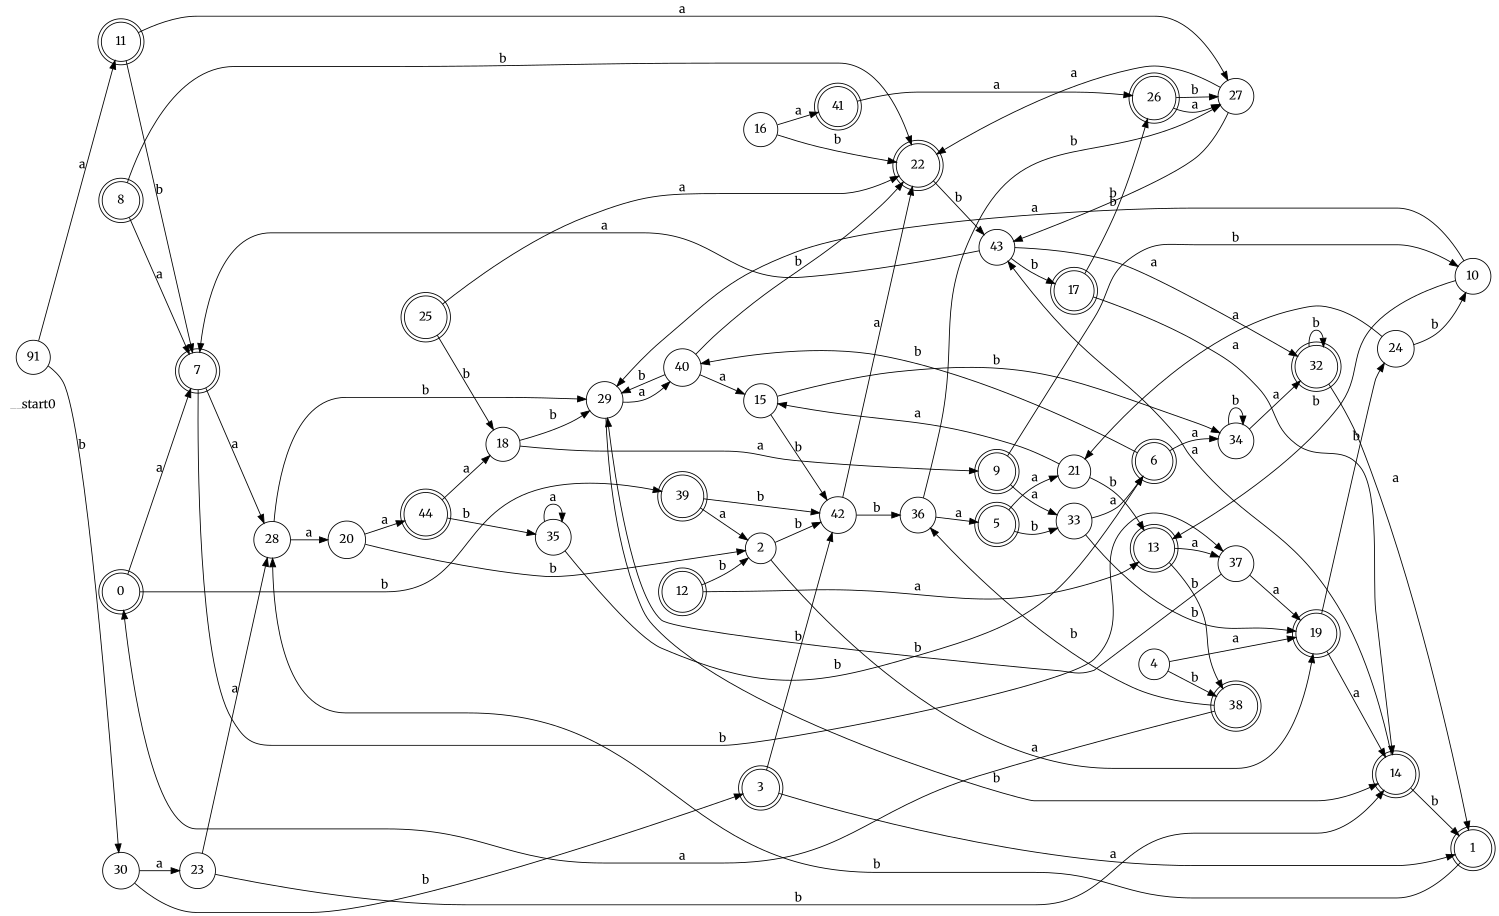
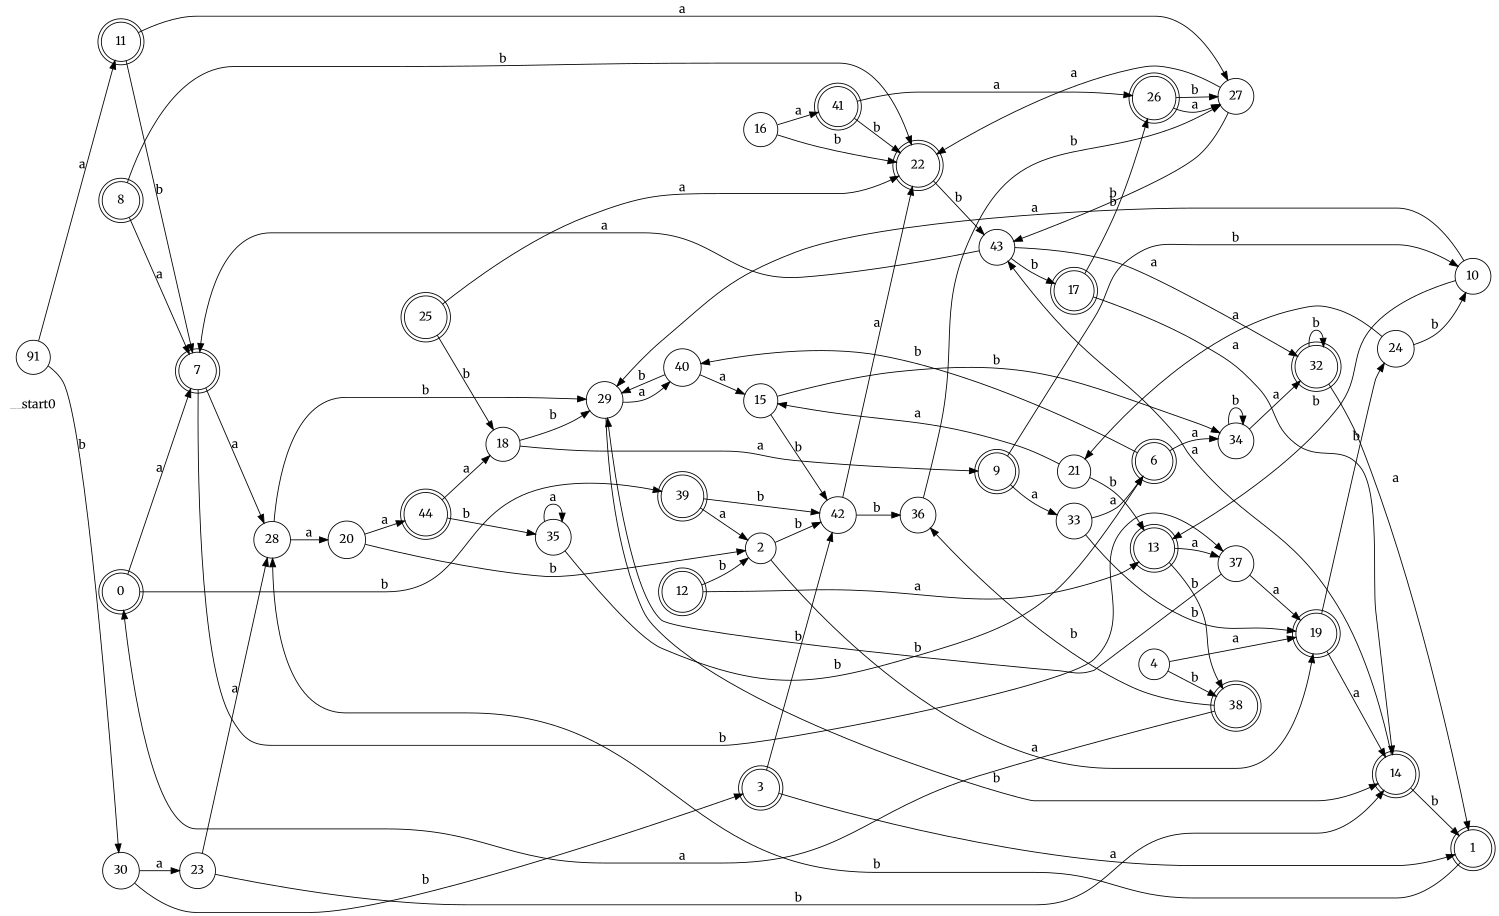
edge "40" -> "22": now "41" -> "22"
node "5": removed
